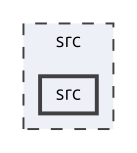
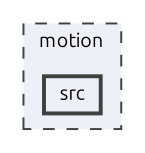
cluster "src": label "src" -> "motion"
